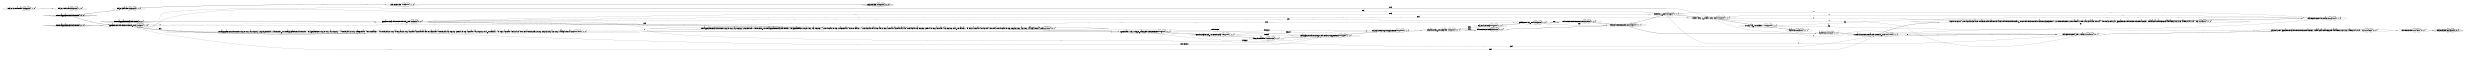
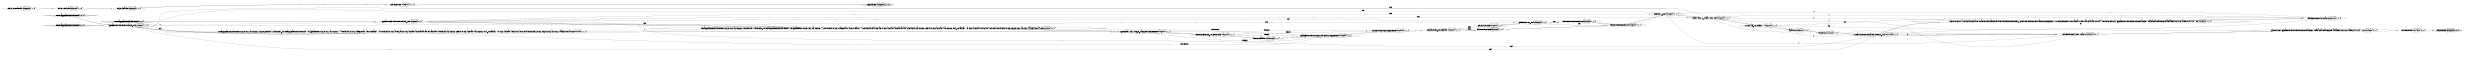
edge "testInternalAggregateProcessWindowFunction['1', '0', '0']" -> "verify(ctx).globalState()@@@58@@@['1', '1', '0']": now "verify(ctx).windowState()@@@57@@@['1', '1', '0']" -> "verify(ctx).globalState()@@@58@@@['1', '1', '0']"
edge "verify(mock).setRuntimeContext(rCtx)@@@35@@@['1', '1', '1']" -> "args.add(24L)@@@40@@@['1', '1', '1']": now "args.add(23L)@@@39@@@['1', '1', '1']" -> "args.add(24L)@@@40@@@['1', '1', '1']"
